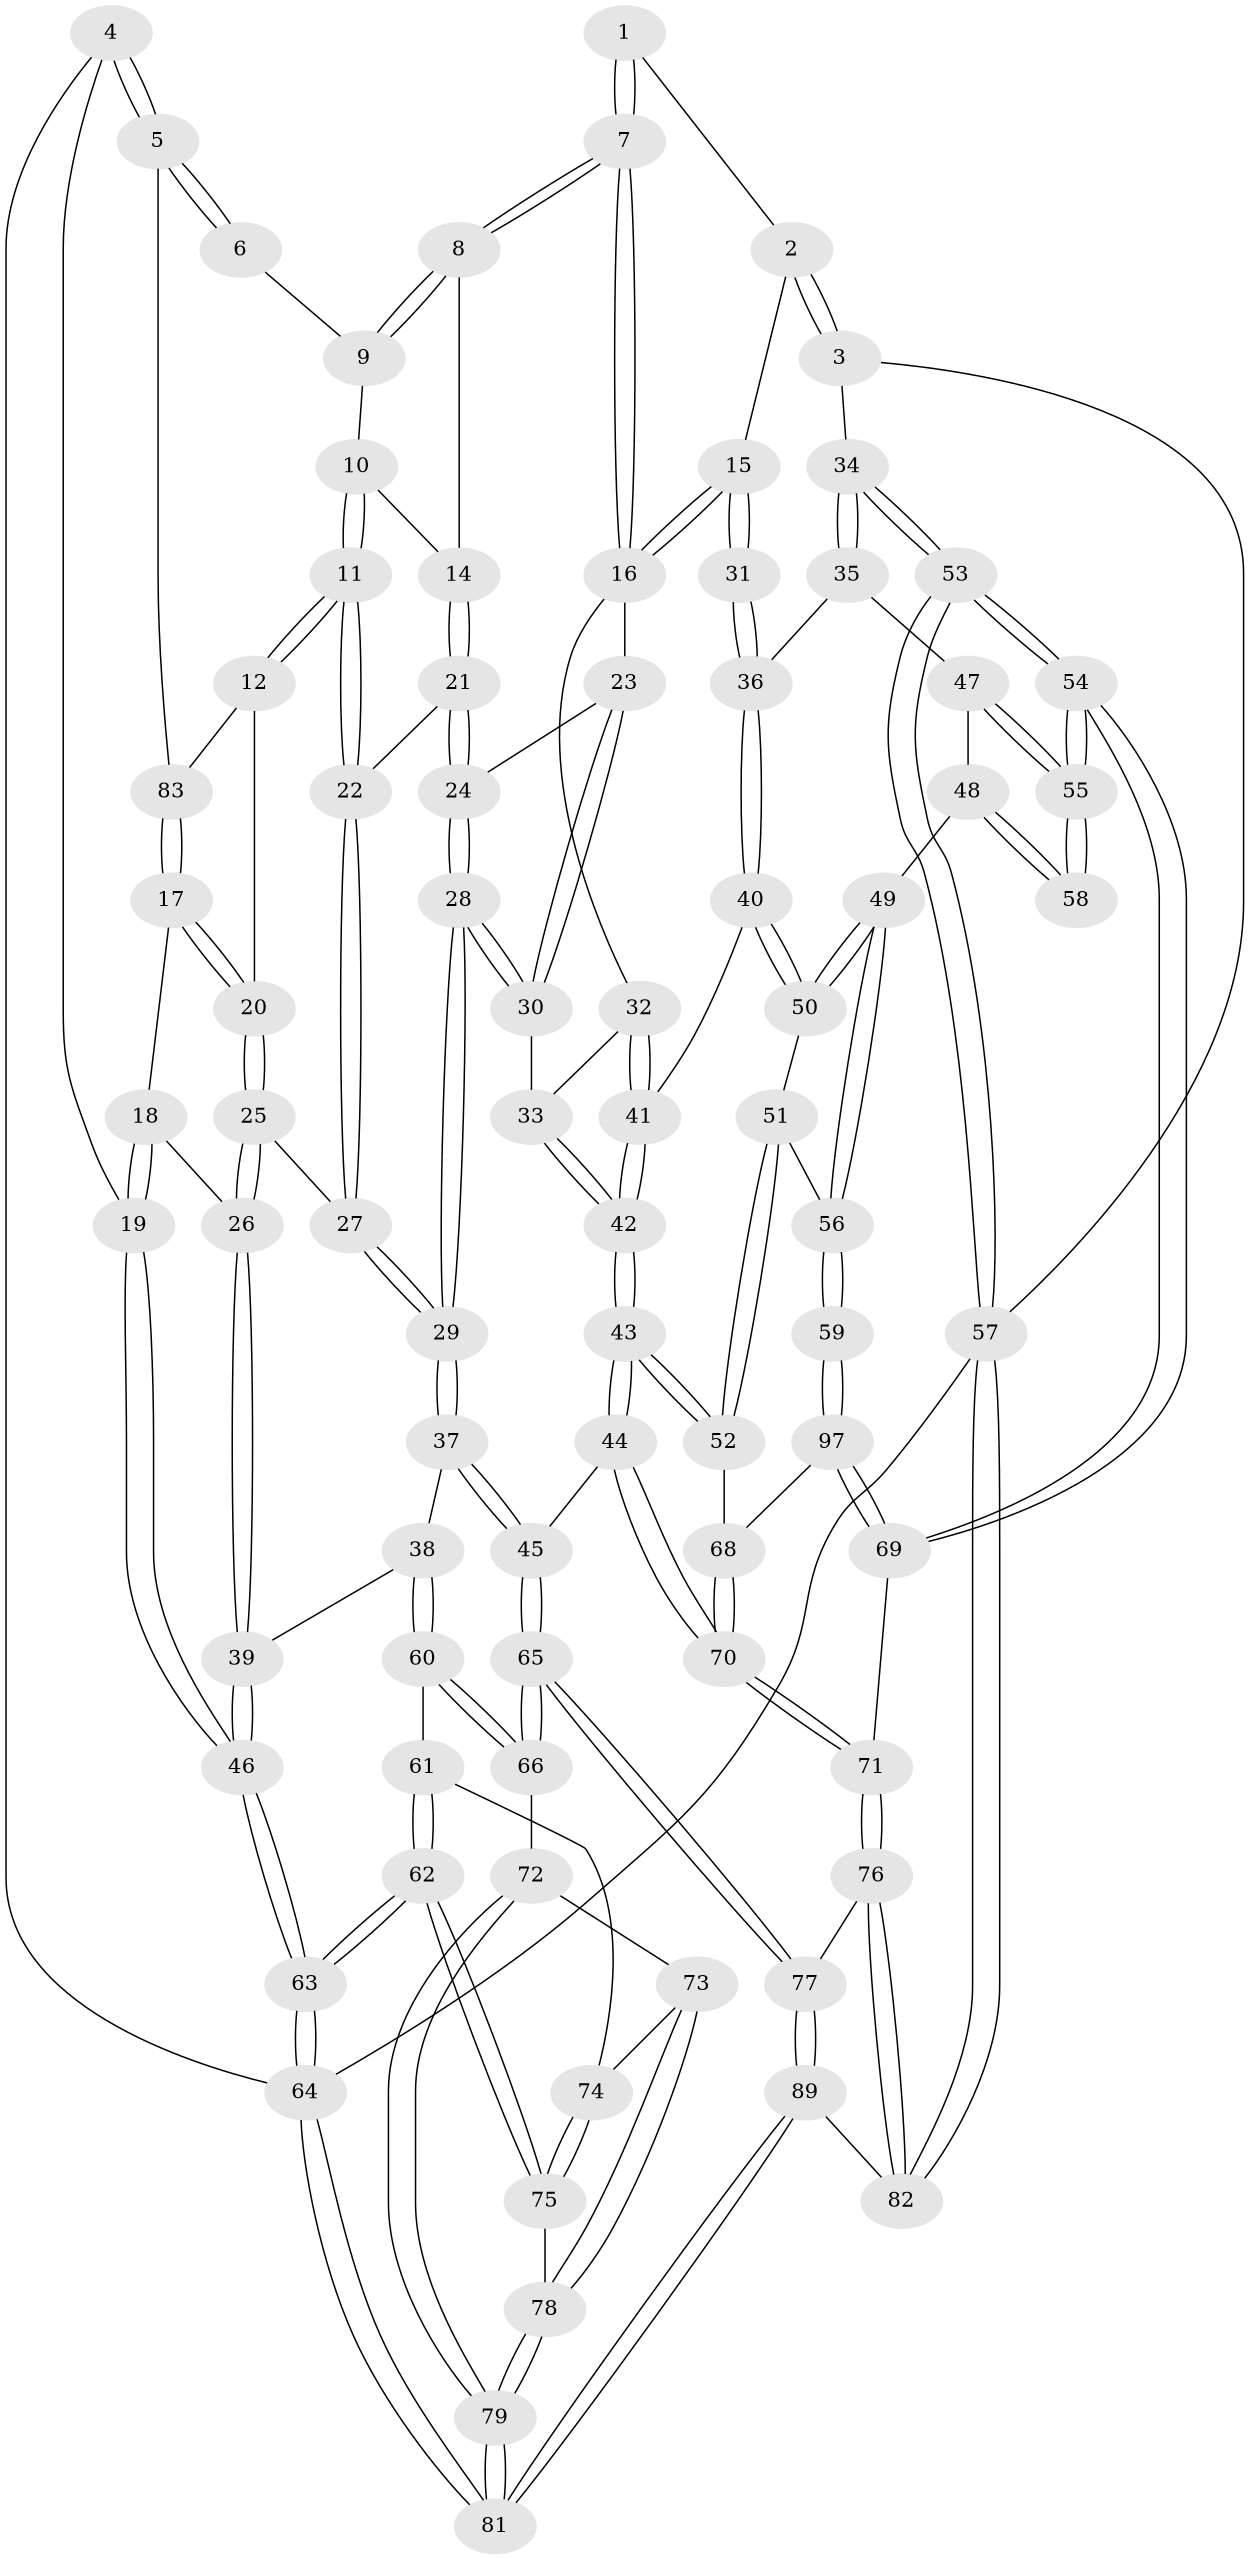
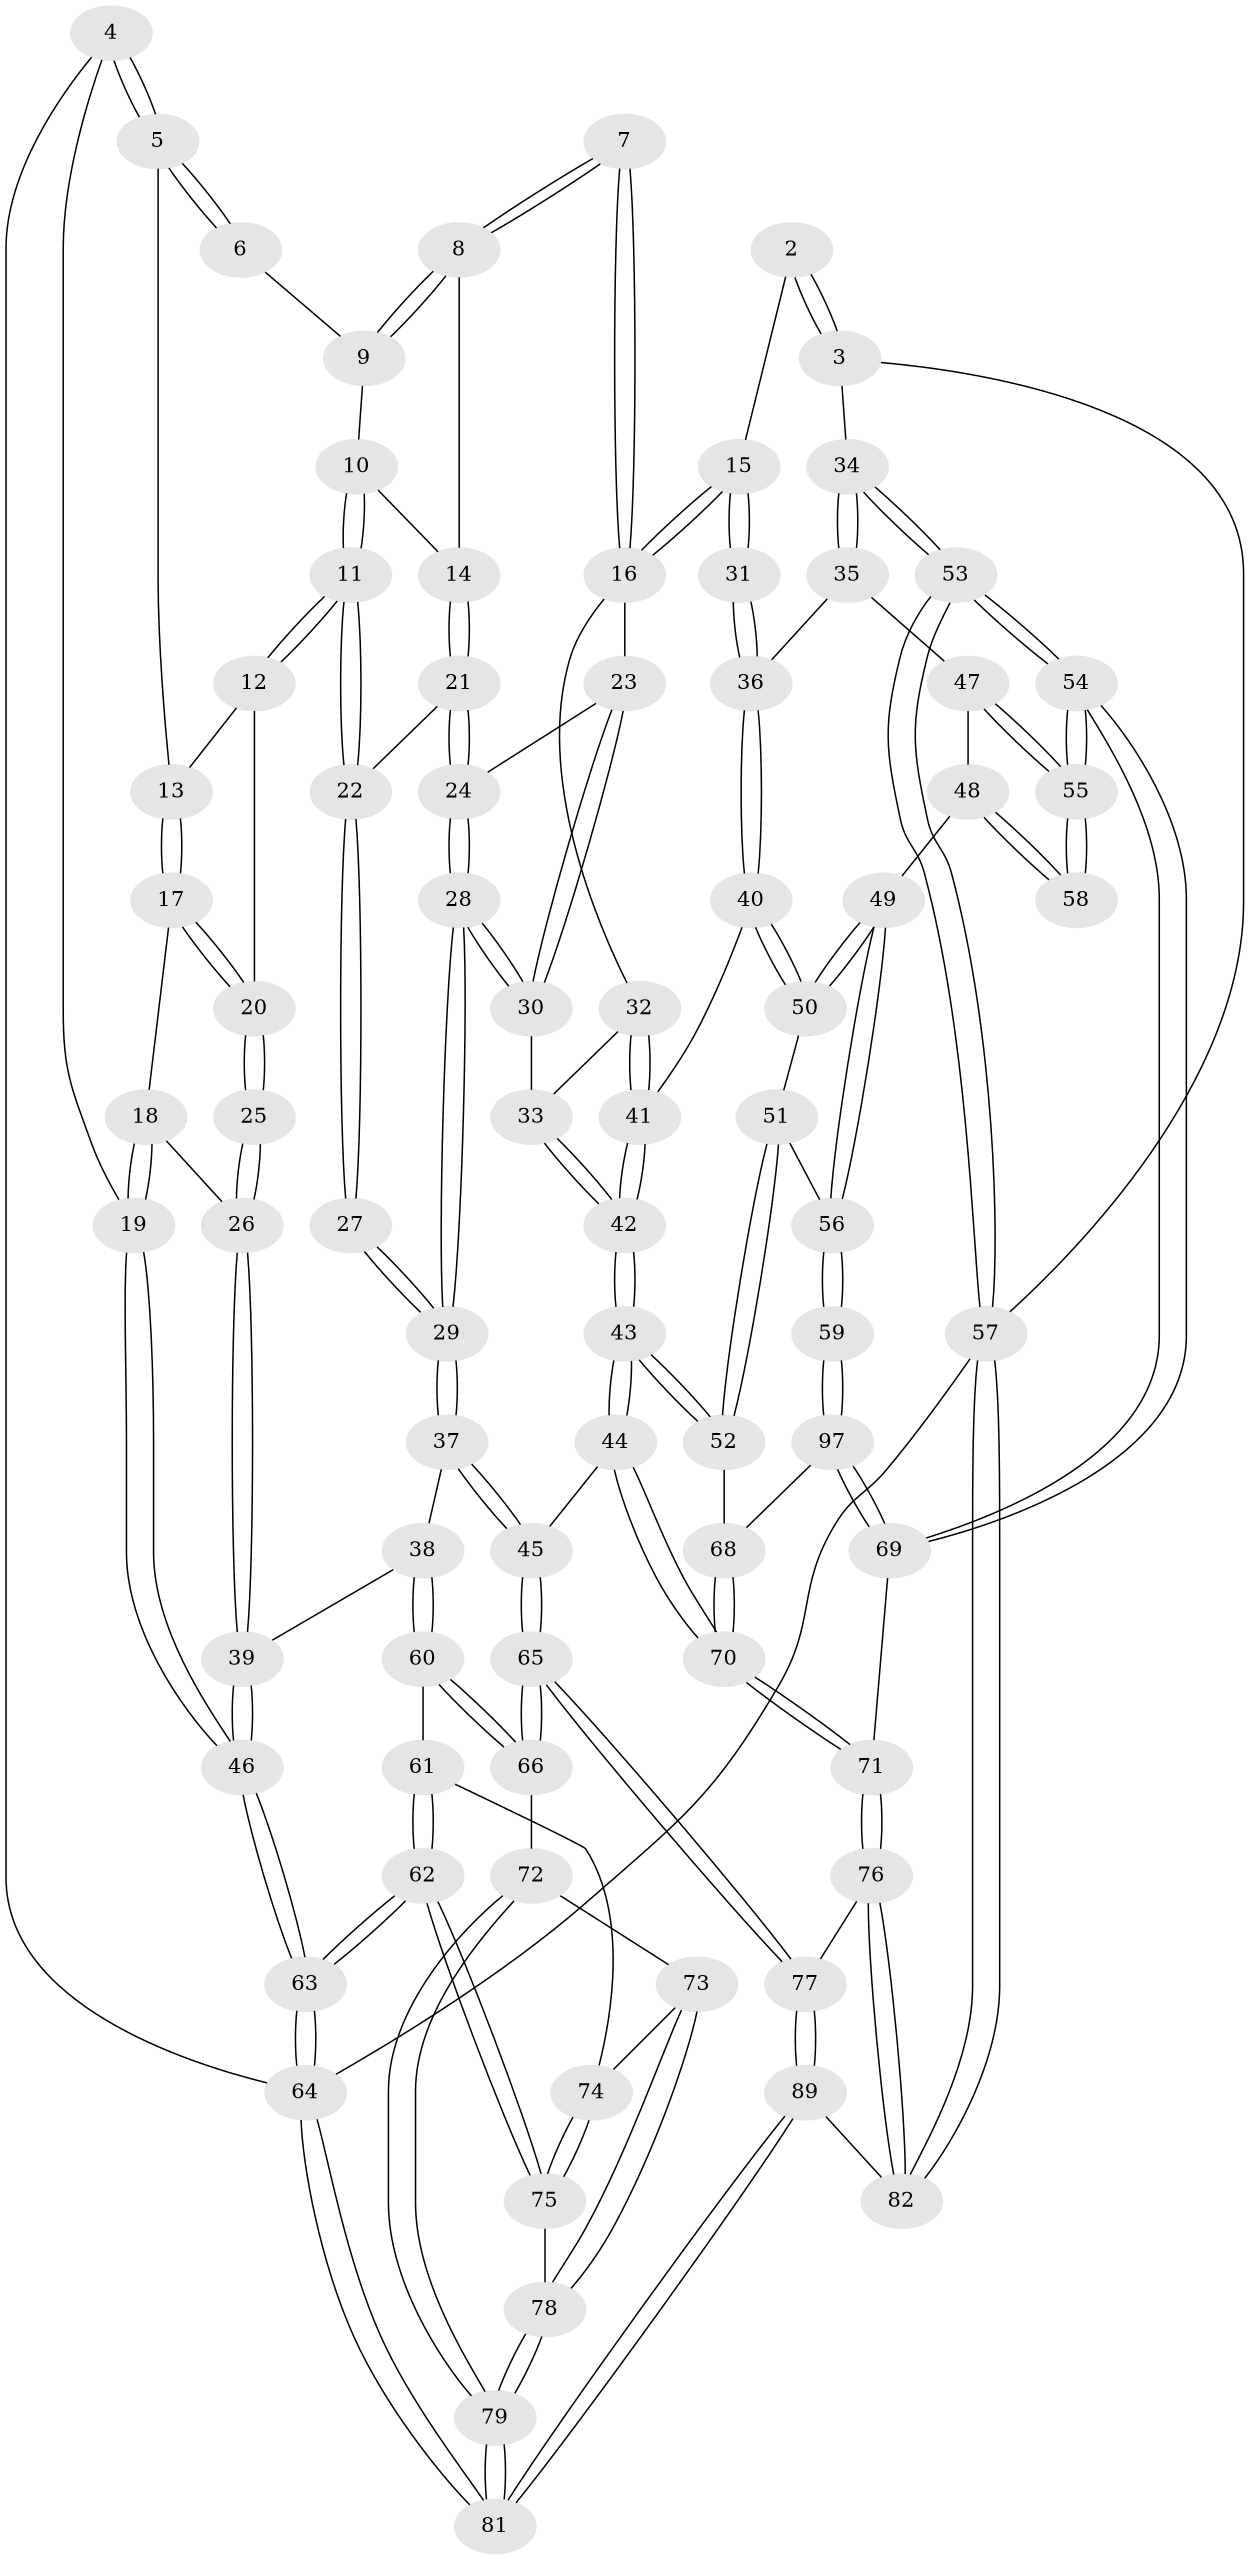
node "1": removed
node "83": label "83" -> "13"
edge "25" -- "27": removed
